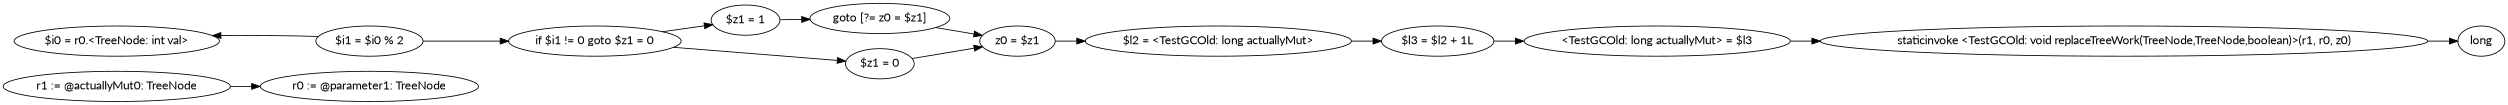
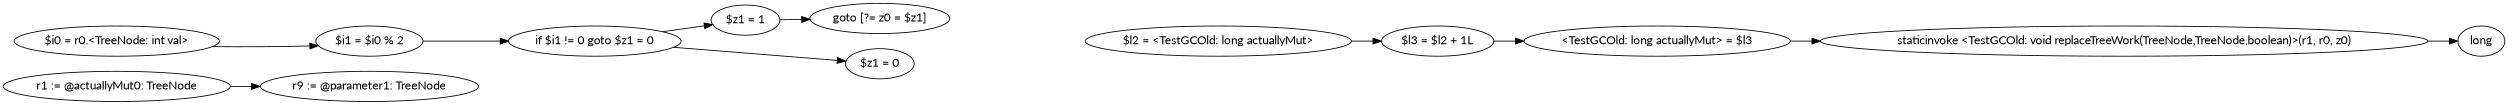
edge "$i1 = $i0 % 2" -> "$i0 = r0.<TreeNode: int val>": reversed
node "z0 = $z1": removed
node "r0 := @parameter1: TreeNode": label "r0 := @parameter1: TreeNode" -> "r9 := @parameter1: TreeNode"
